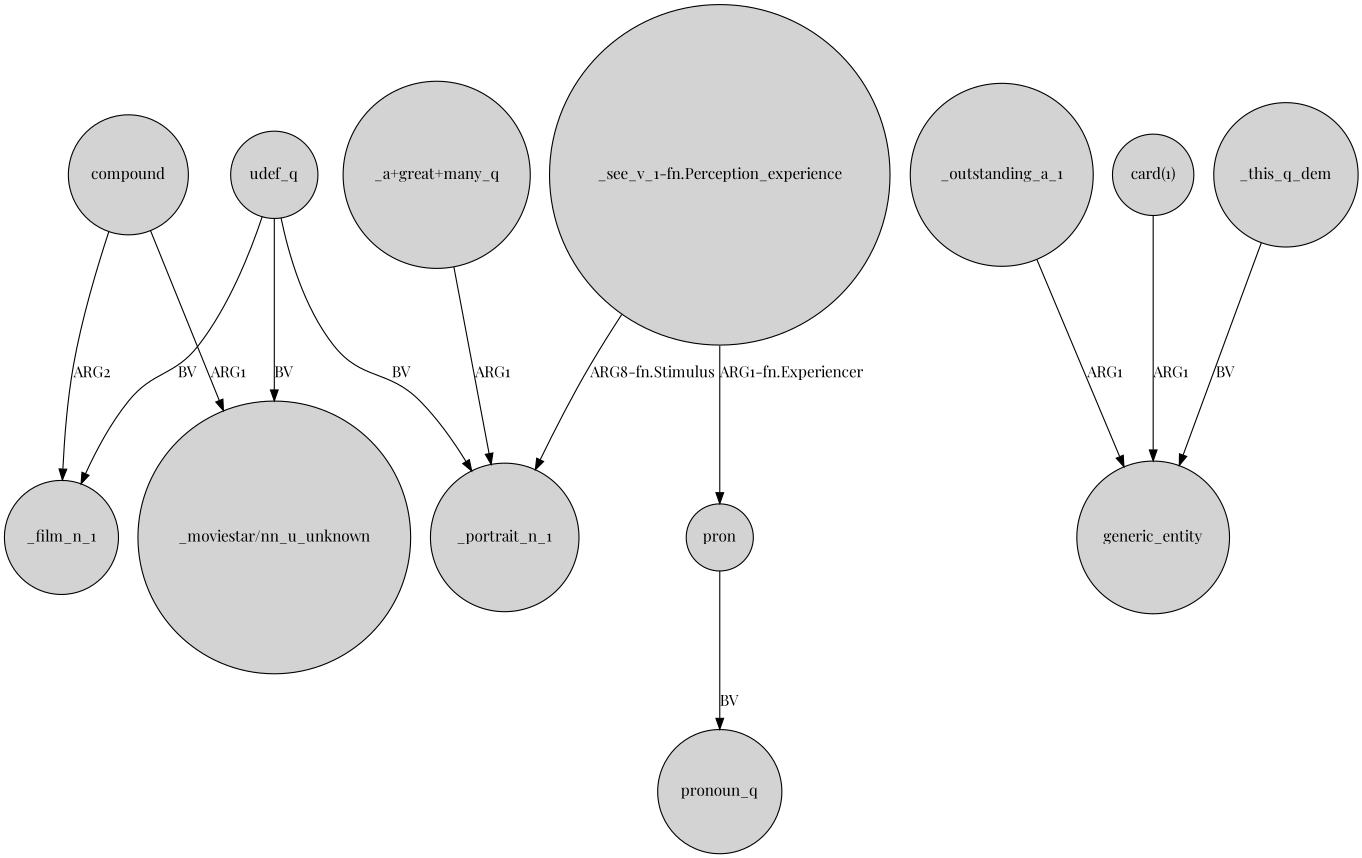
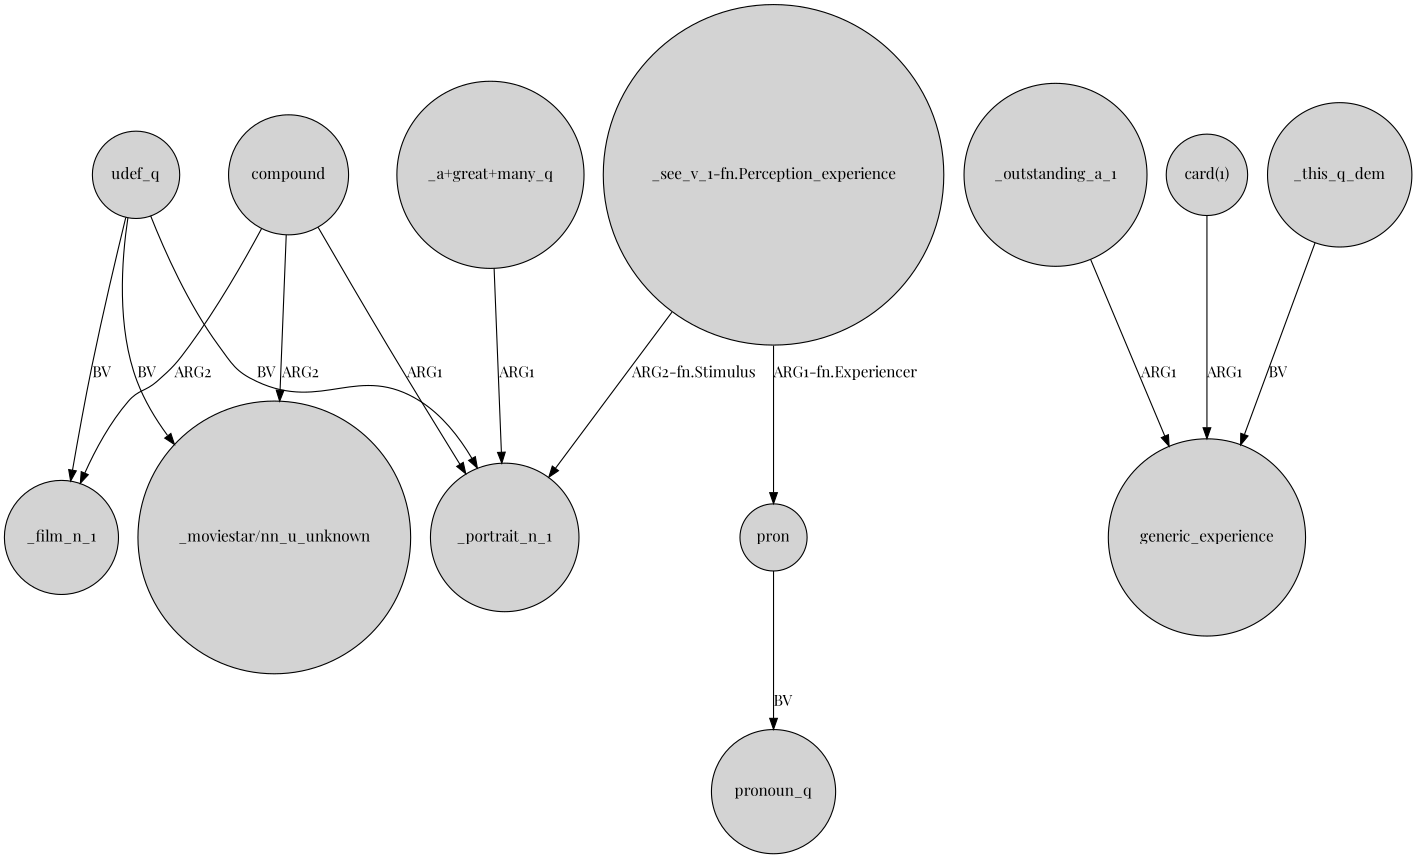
edge "compound" -> "_portrait_n_1": added, label "ARG1"
edge "compound" -> "_moviestar/nn_u_unknown": label "ARG1" -> "ARG2"
edge "_see_v_1-fn.Perception_experience" -> "_portrait_n_1": label "ARG8-fn.Stimulus" -> "ARG2-fn.Stimulus"
node "generic_entity": label "generic_entity" -> "generic_experience"
